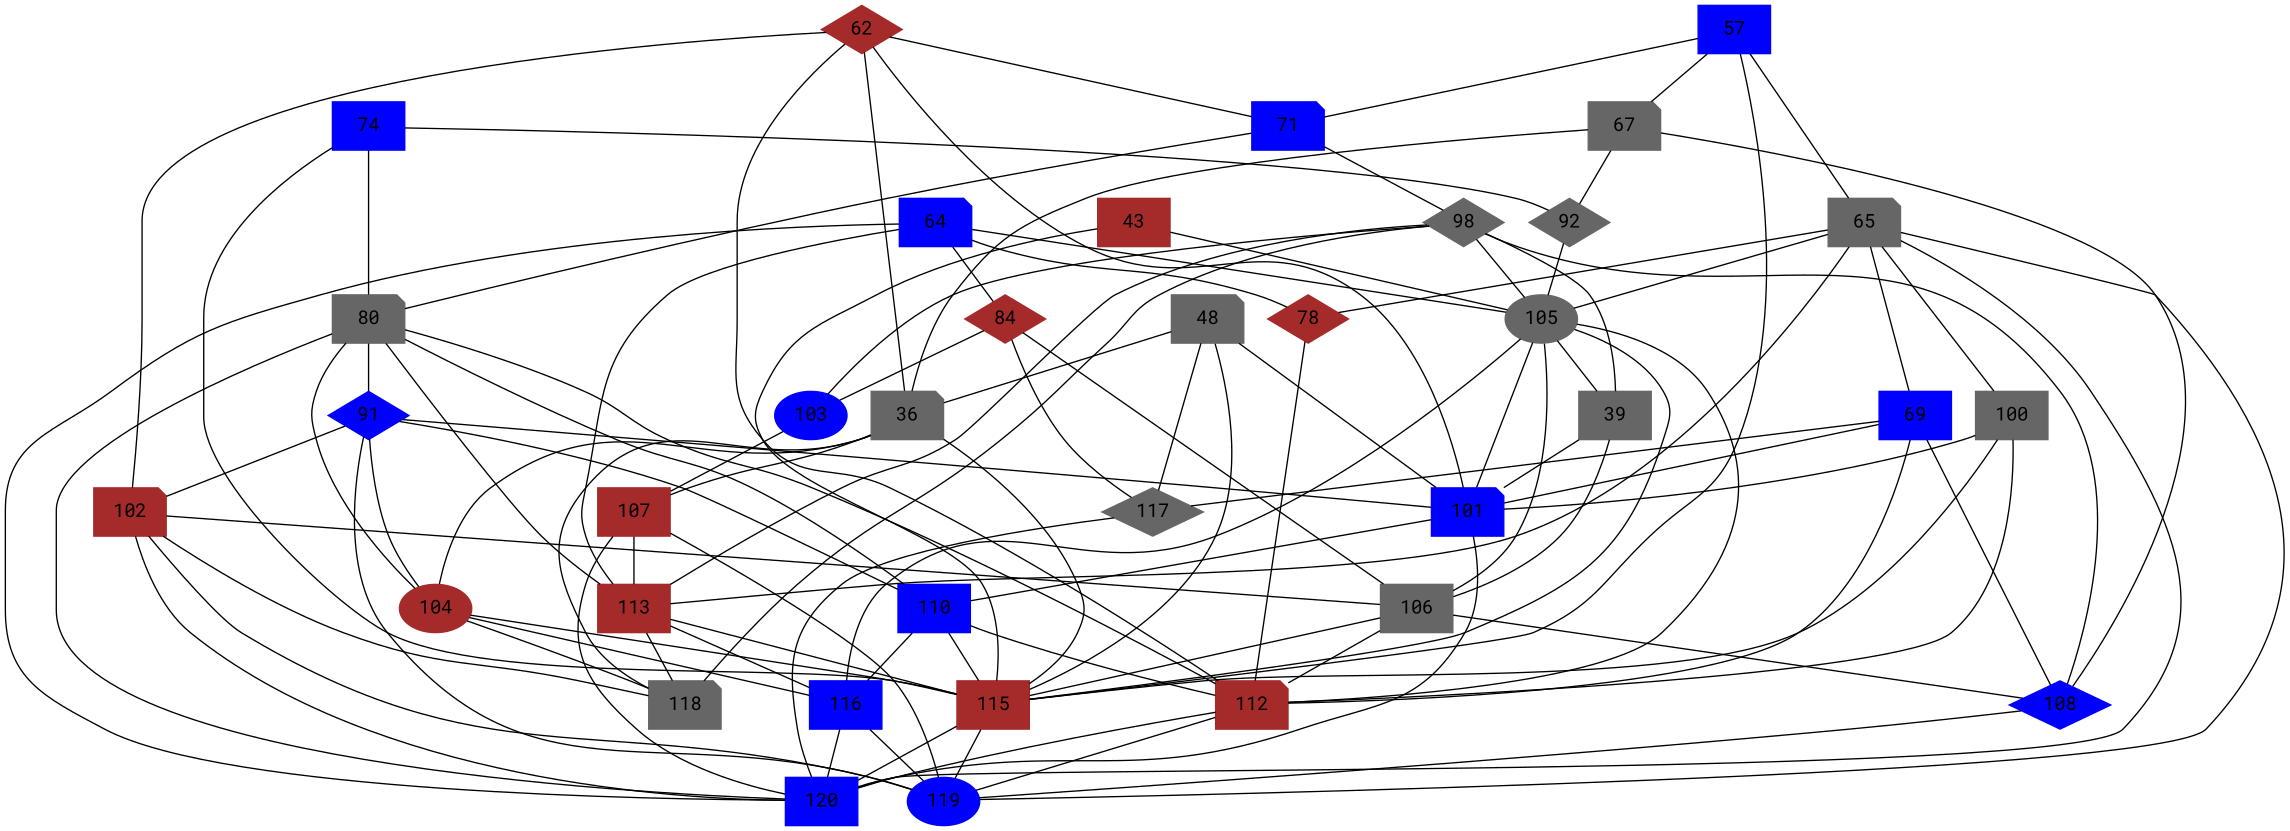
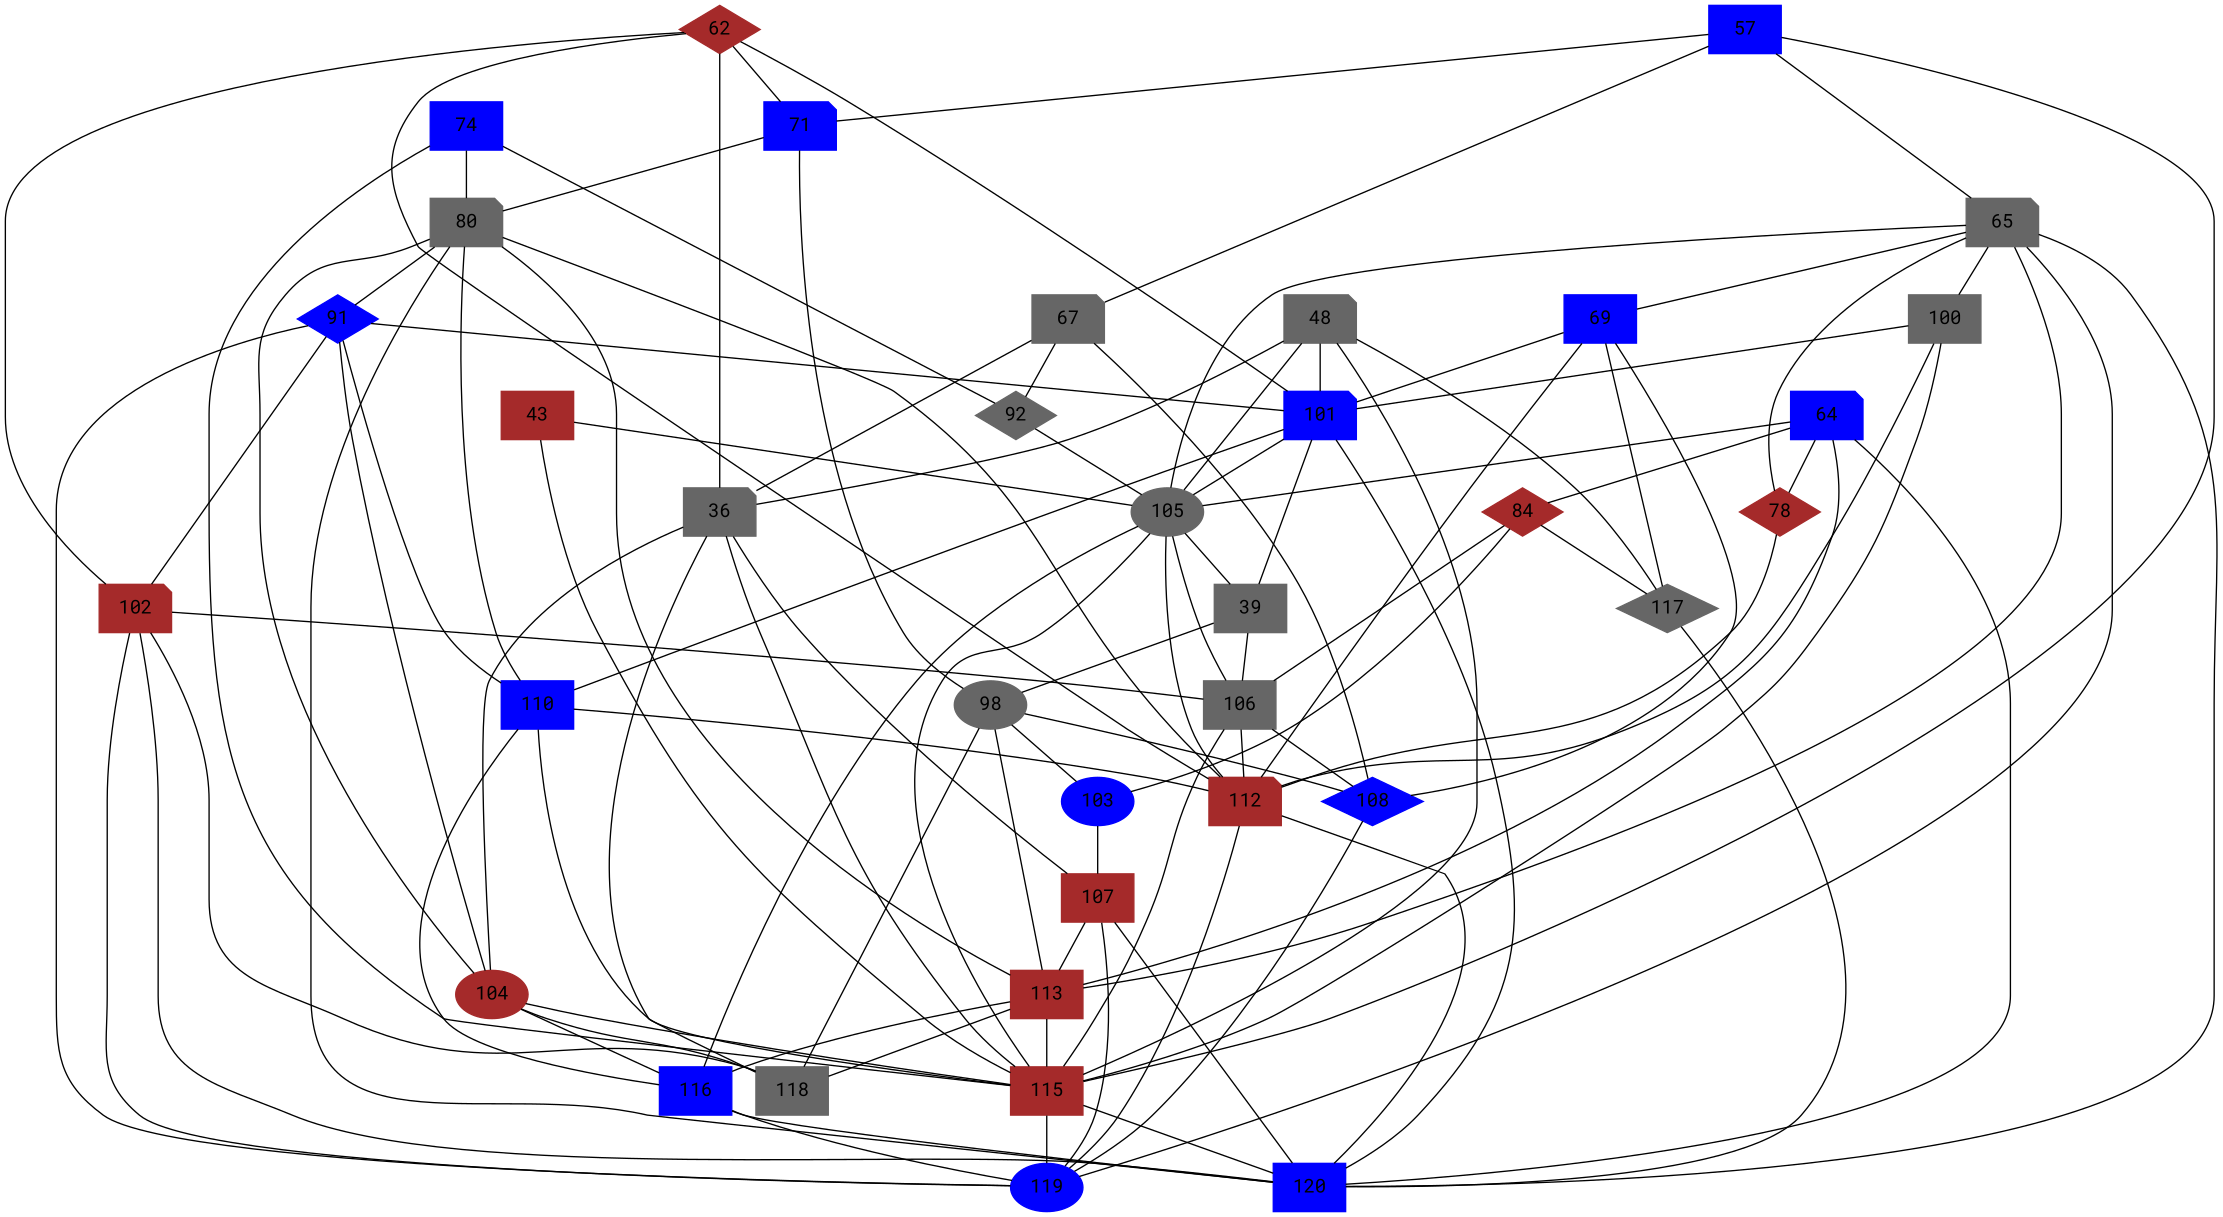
node "98": shape diamond -> ellipse
edge "98" -- "105": now "48" -- "105"
node "118": shape note -> box
